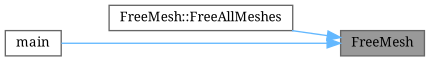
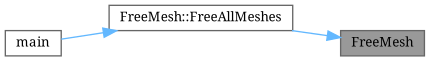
edge "main" -> "FreeMesh": now "main" -> "FreeMesh::FreeAllMeshes"
